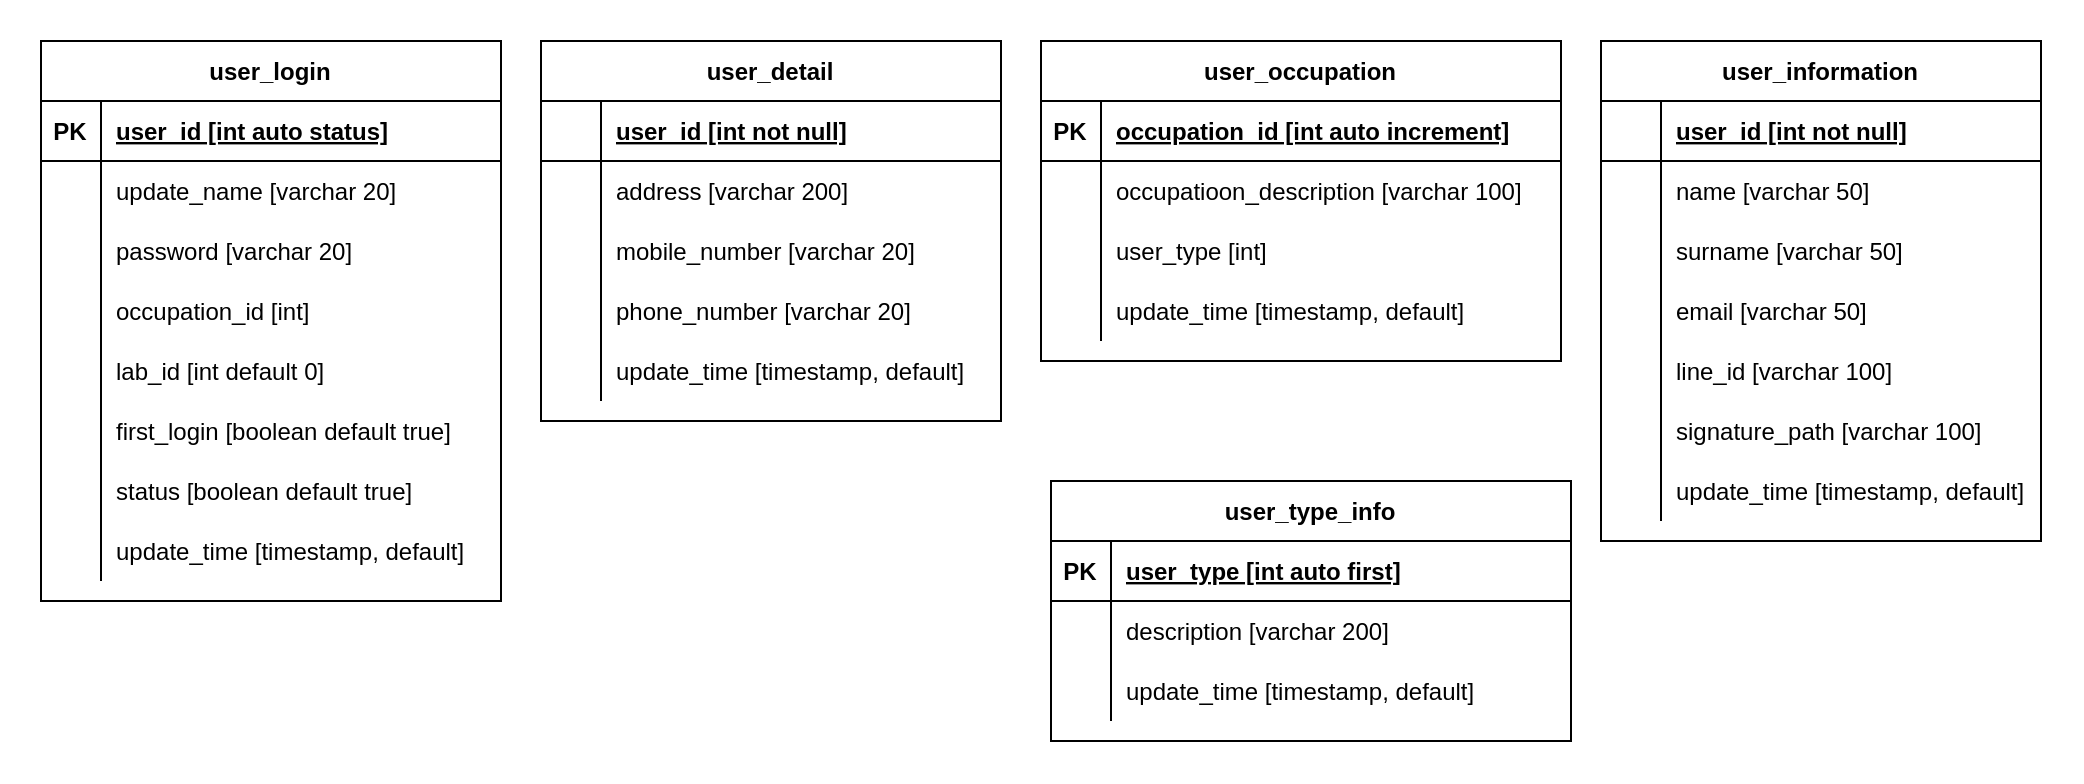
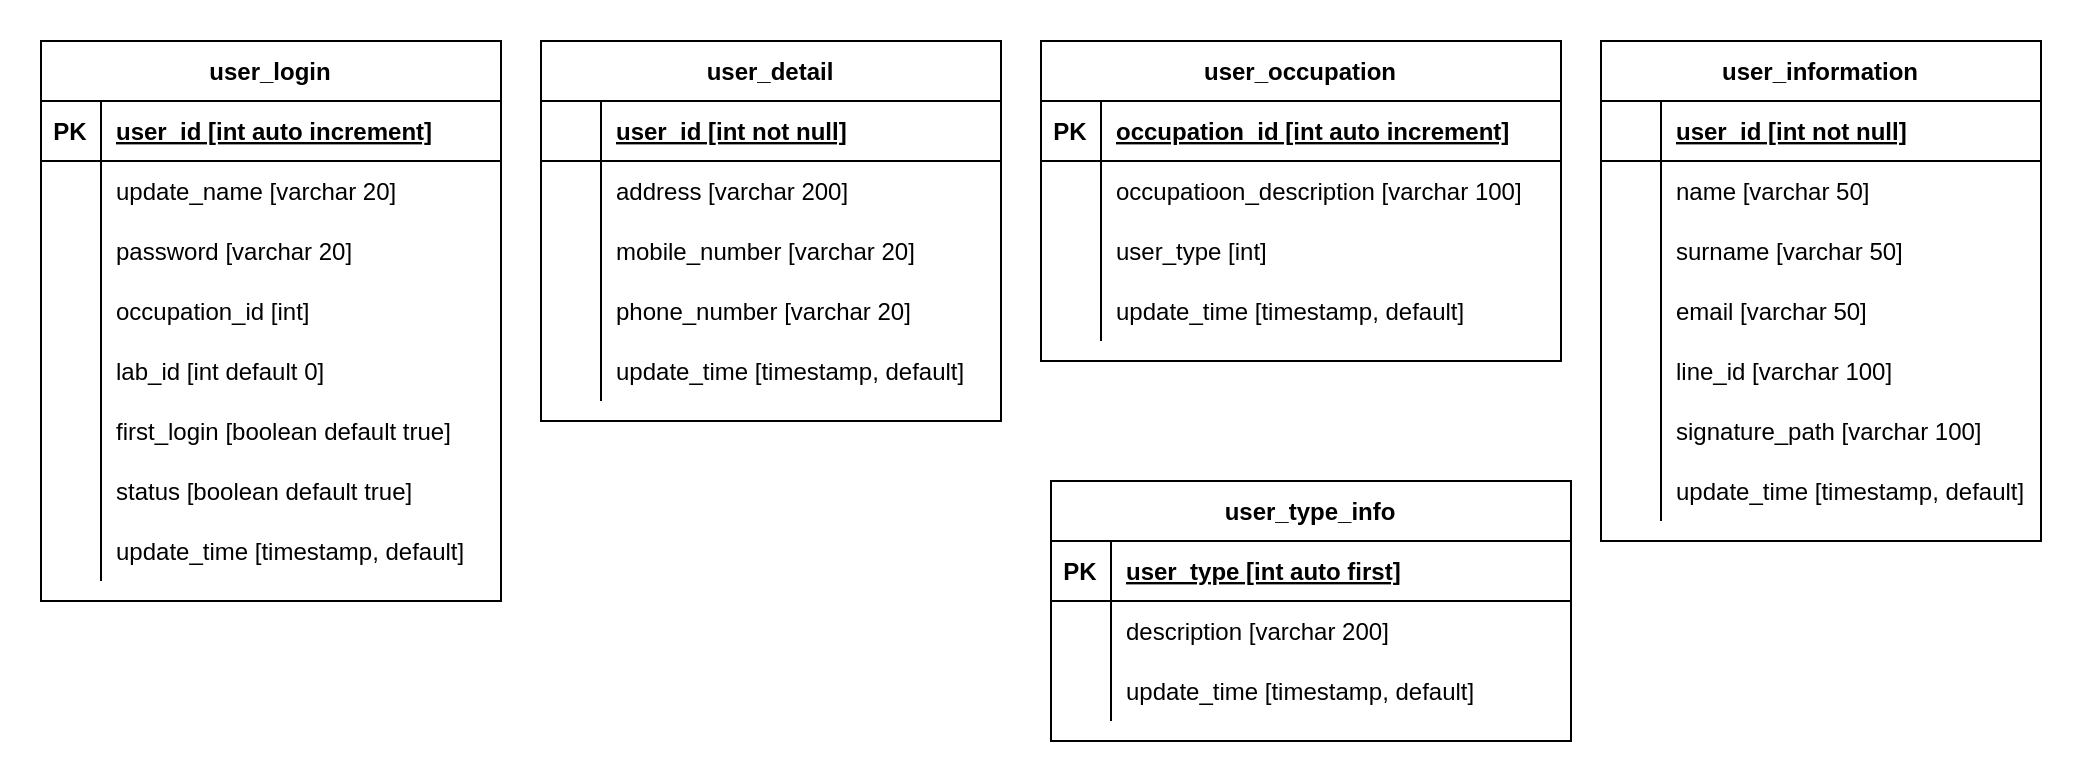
node "user_id [int auto status]": label "user_id [int auto status]" -> "user_id [int auto increment]"
